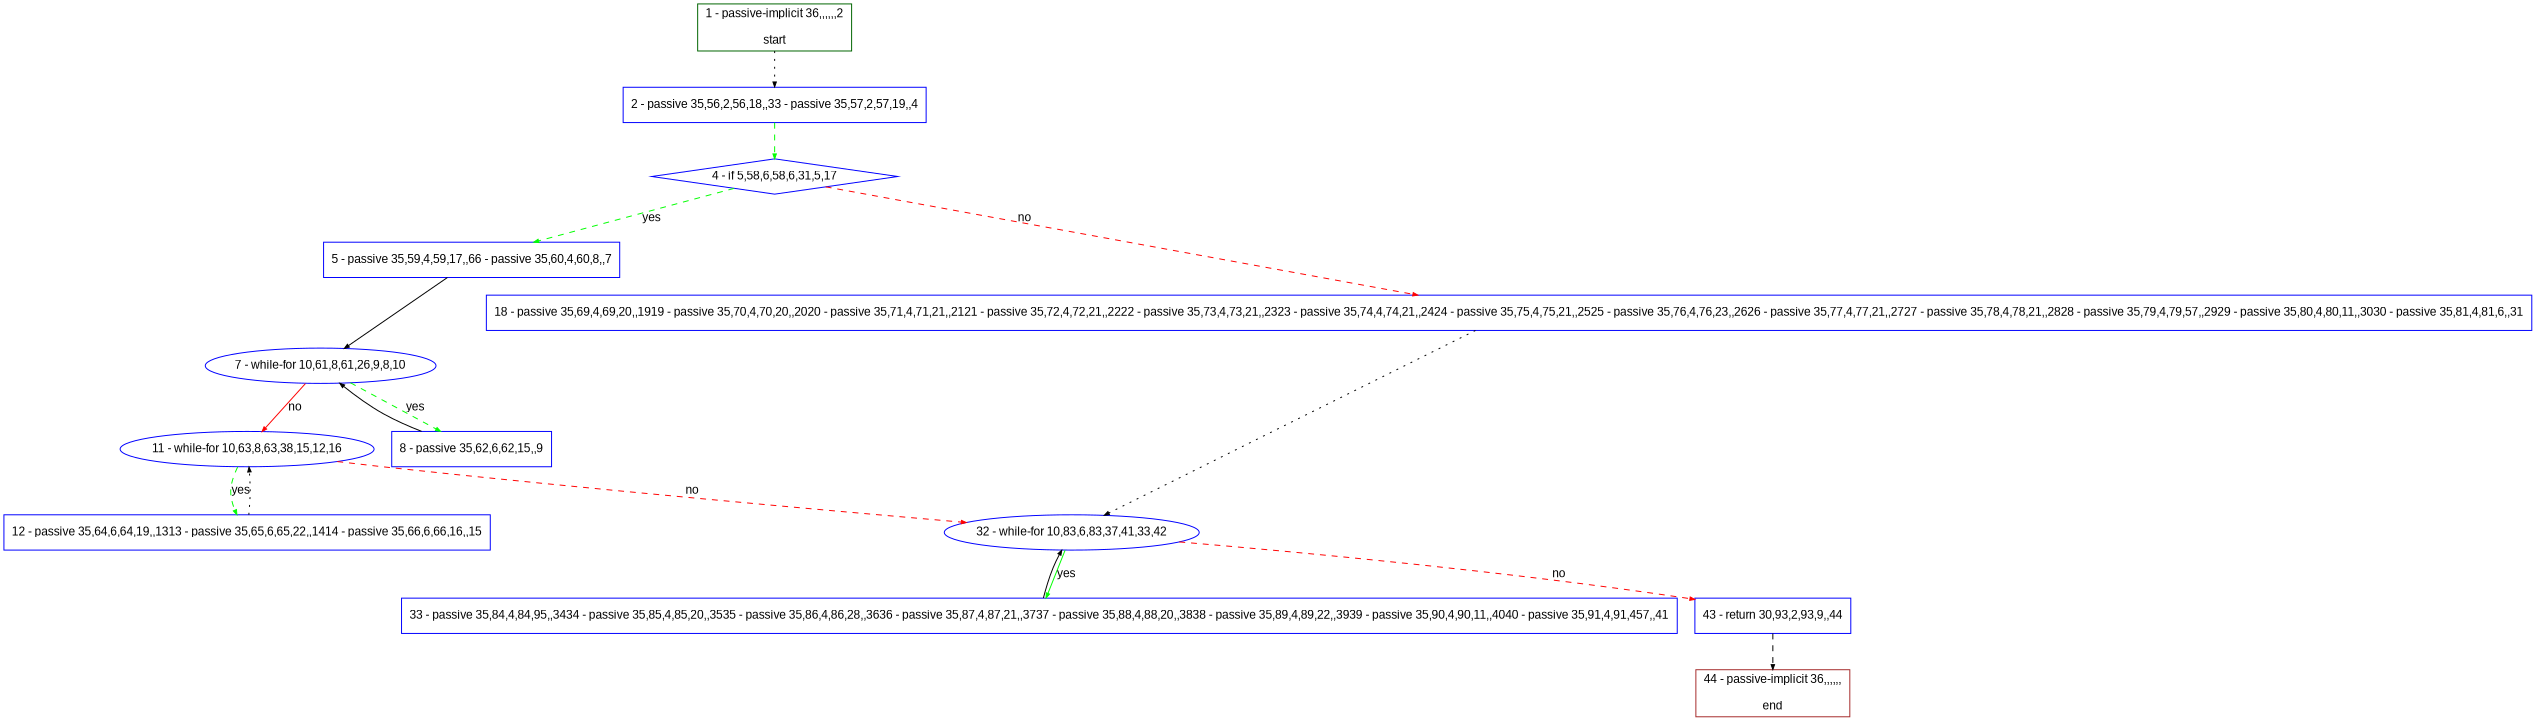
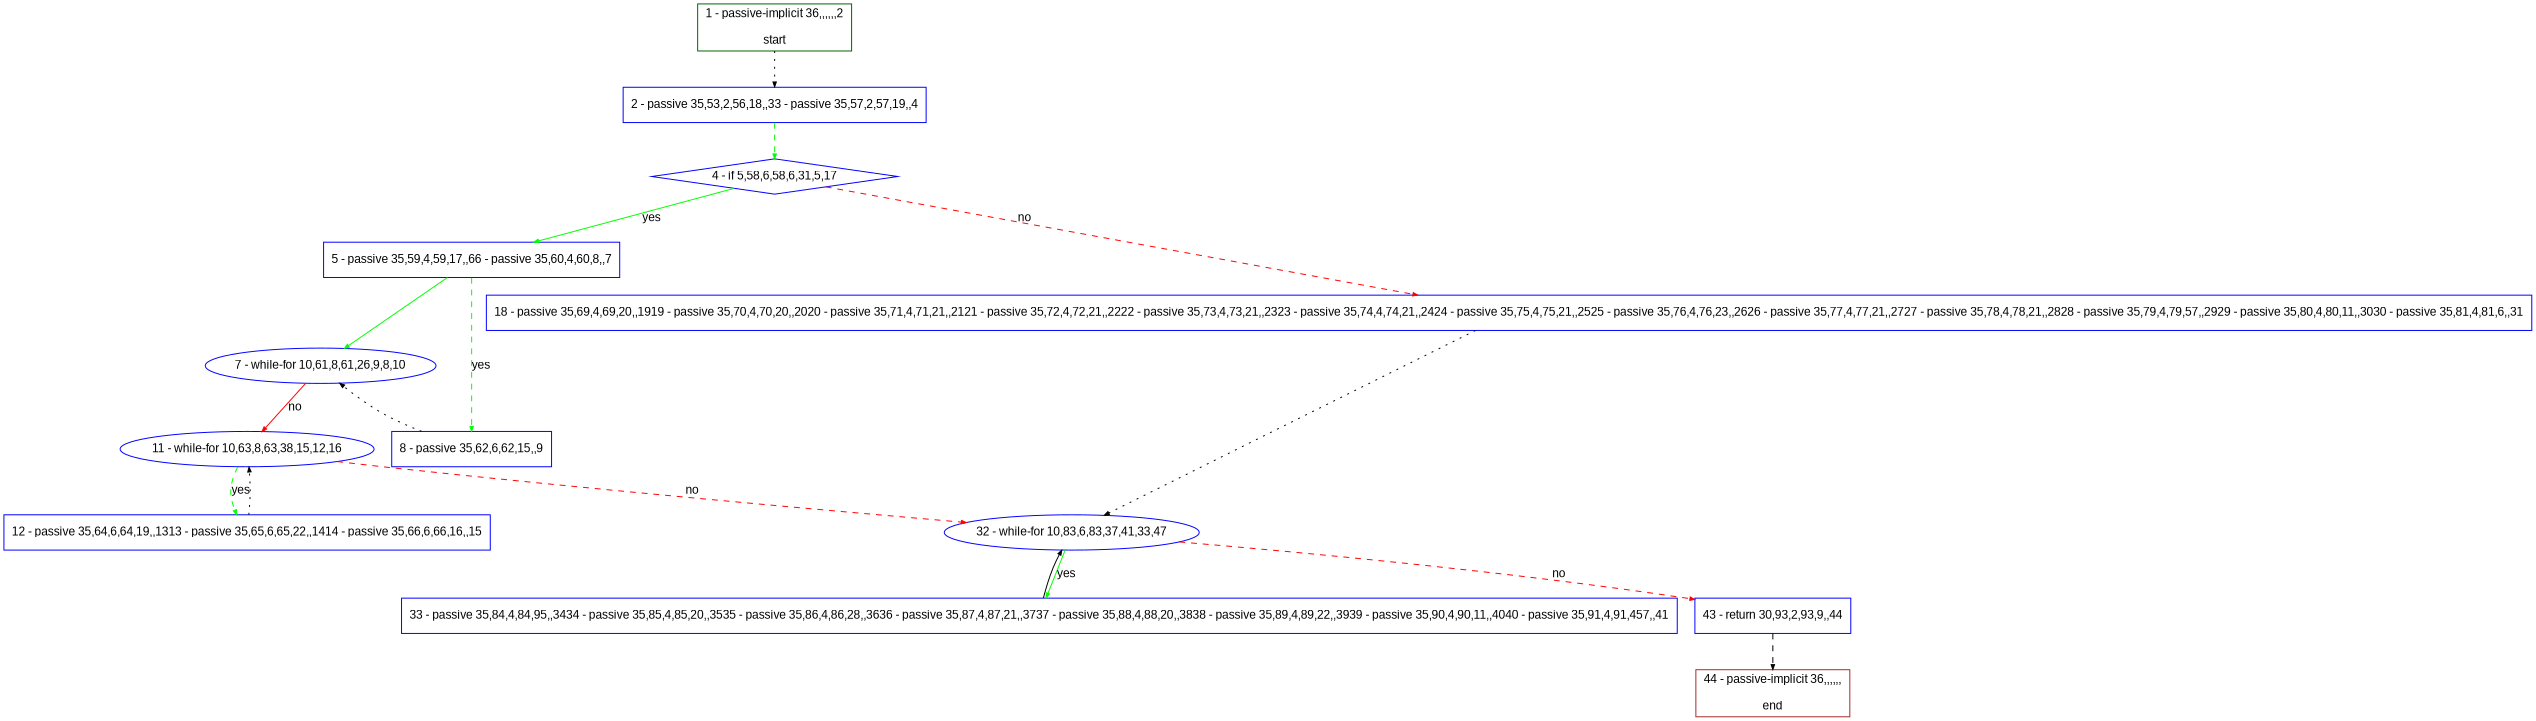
node "2 - passive 35,56,2,56,18,,33 - passive 35,57,2,57,19,,4": label "2 - passive 35,56,2,56,18,,33 - passive 35,57,2,57,19,,4" -> "2 - passive 35,53,2,56,18,,33 - passive 35,57,2,57,19,,4"
edge "4 - if 5,58,6,58,6,31,5,17" -> "5 - passive 35,59,4,59,17,,66 - passive 35,60,4,60,8,,7": style dashed -> solid
edge "5 - passive 35,59,4,59,17,,66 - passive 35,60,4,60,8,,7" -> "7 - while-for 10,61,8,61,26,9,8,10": color #000000 -> #00ff00
edge "7 - while-for 10,61,8,61,26,9,8,10" -> "8 - passive 35,62,6,62,15,,9": now "5 - passive 35,59,4,59,17,,66 - passive 35,60,4,60,8,,7" -> "8 - passive 35,62,6,62,15,,9"
edge "8 - passive 35,62,6,62,15,,9" -> "7 - while-for 10,61,8,61,26,9,8,10": style solid -> dotted
node "32 - while-for 10,83,6,83,37,41,33,42": label "32 - while-for 10,83,6,83,37,41,33,42" -> "32 - while-for 10,83,6,83,37,41,33,47"
